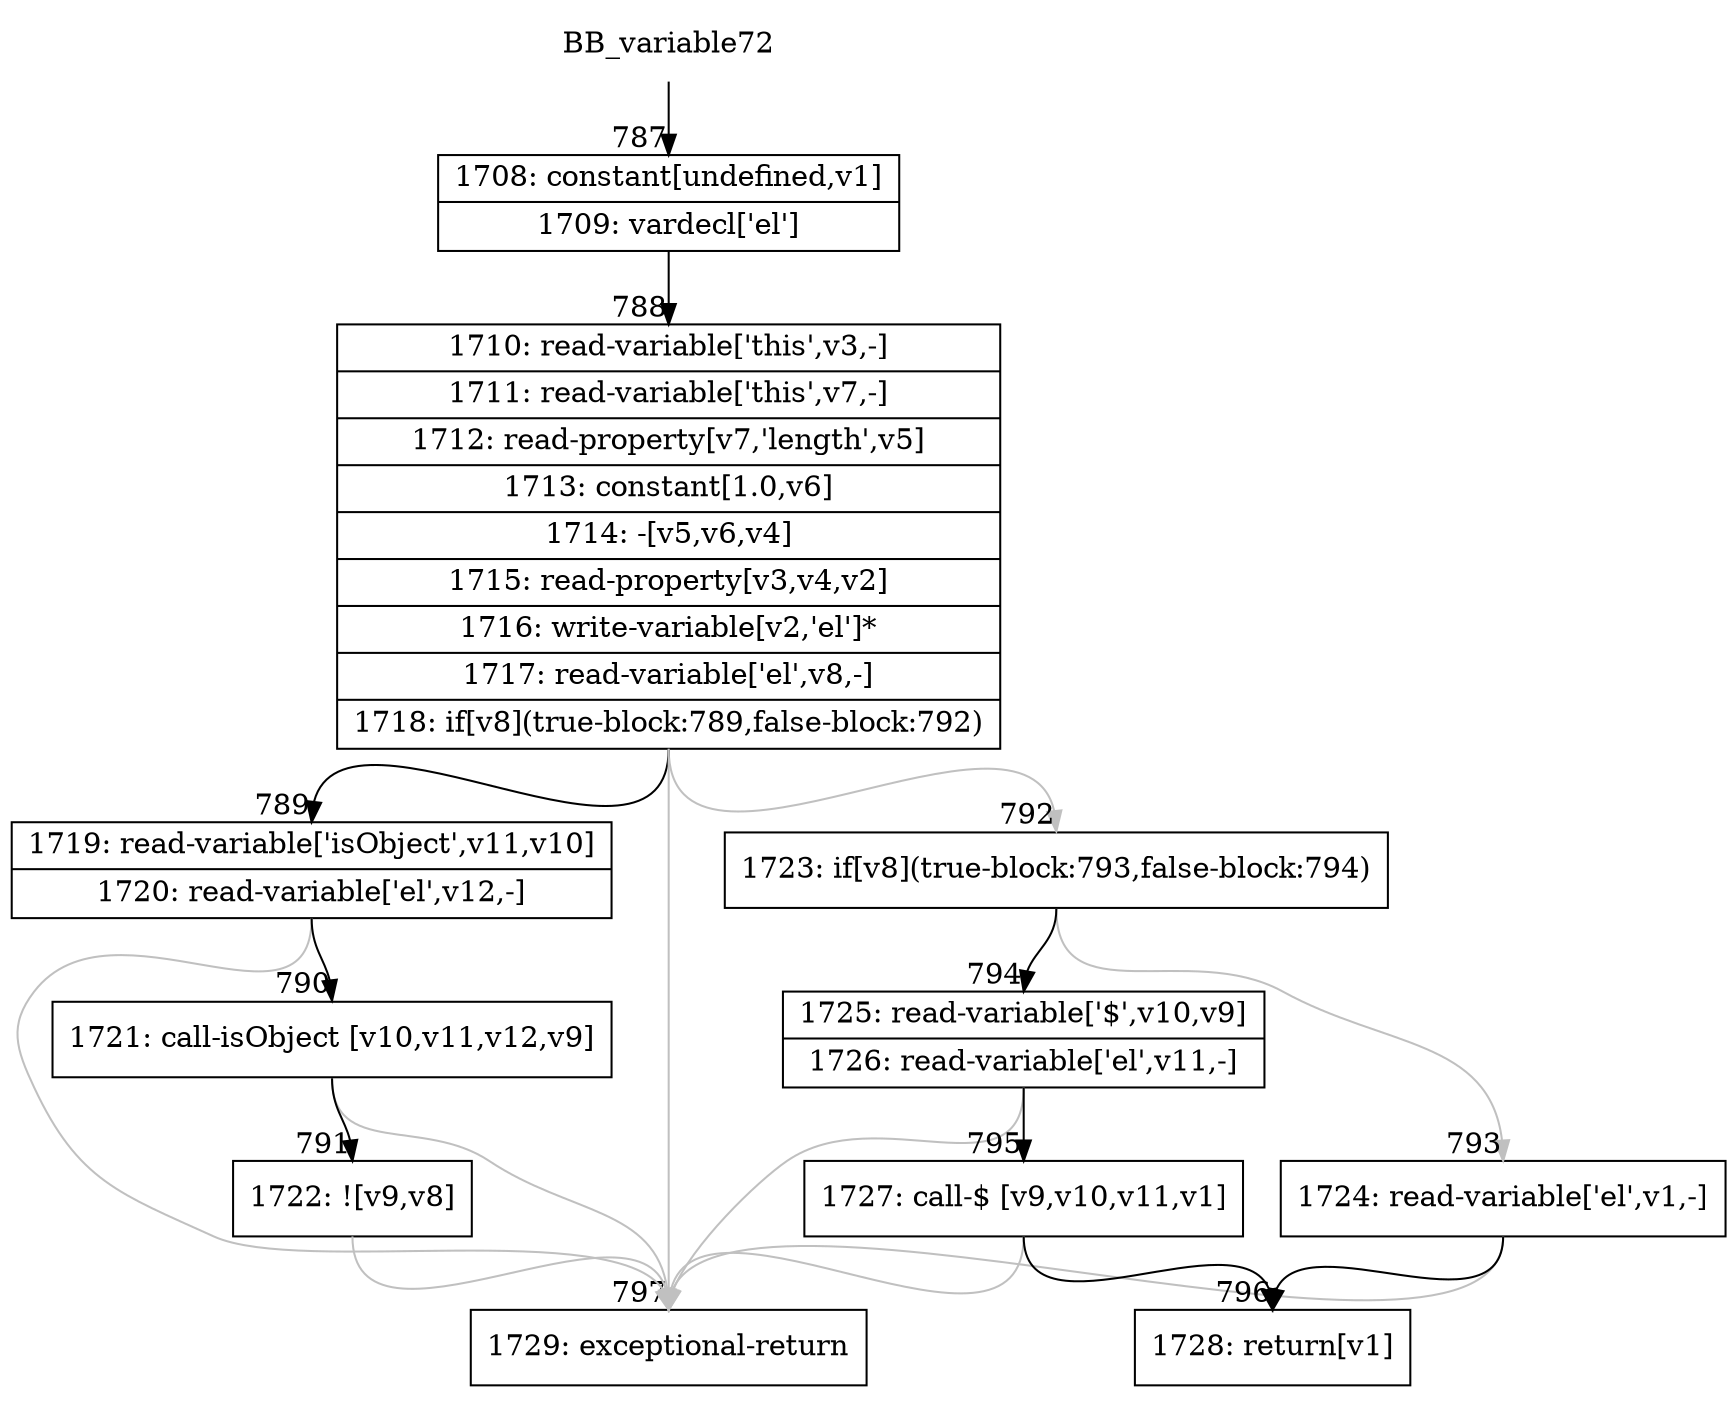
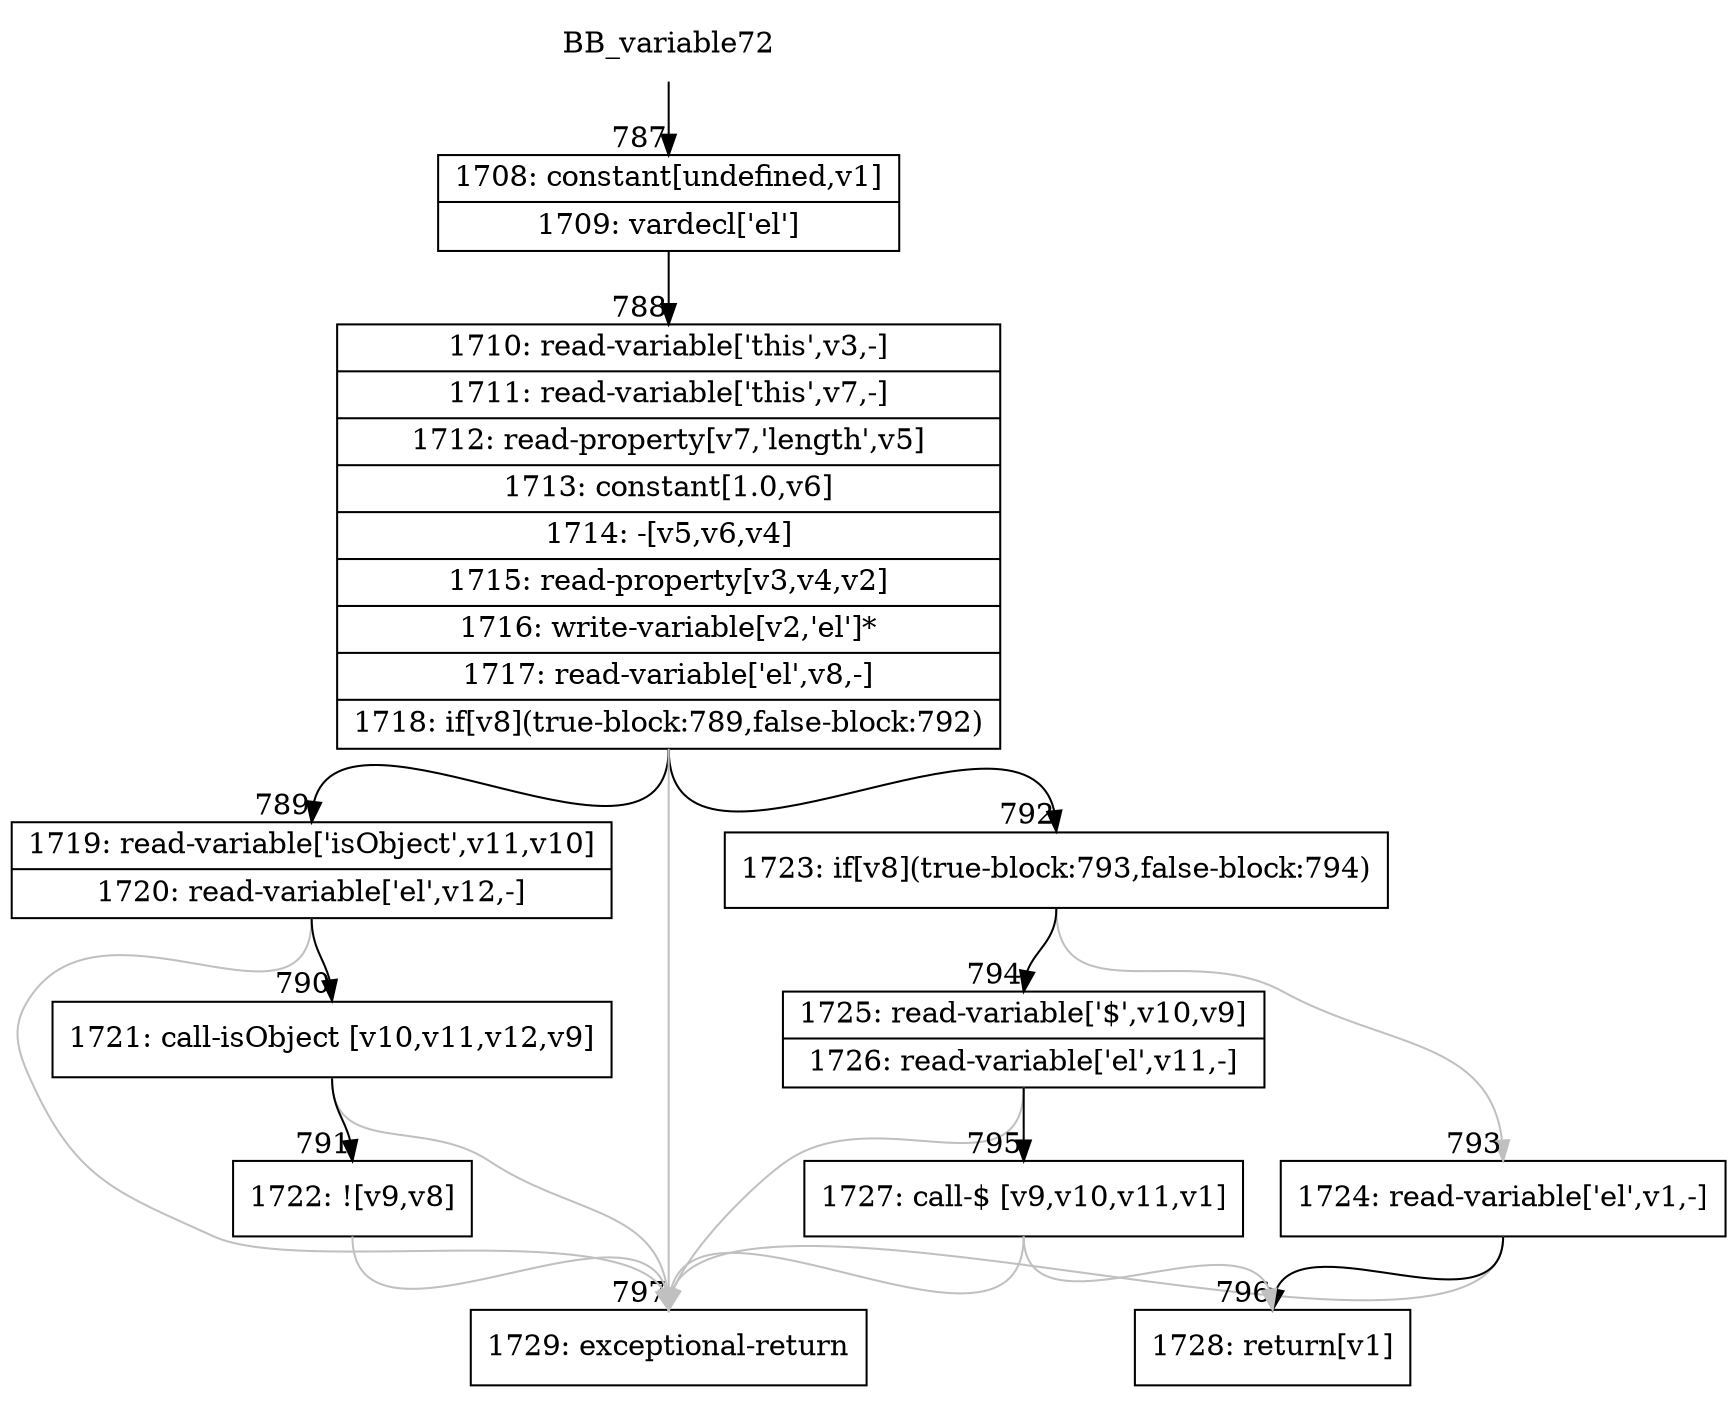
edge "1710: read-variable['this',v3,-]" -> "1723: if[v8](true-block:793,false-block:794)": color gray -> black
edge "1727: call-$ [v9,v10,v11,v1]" -> "1728: return[v1]": color black -> gray
